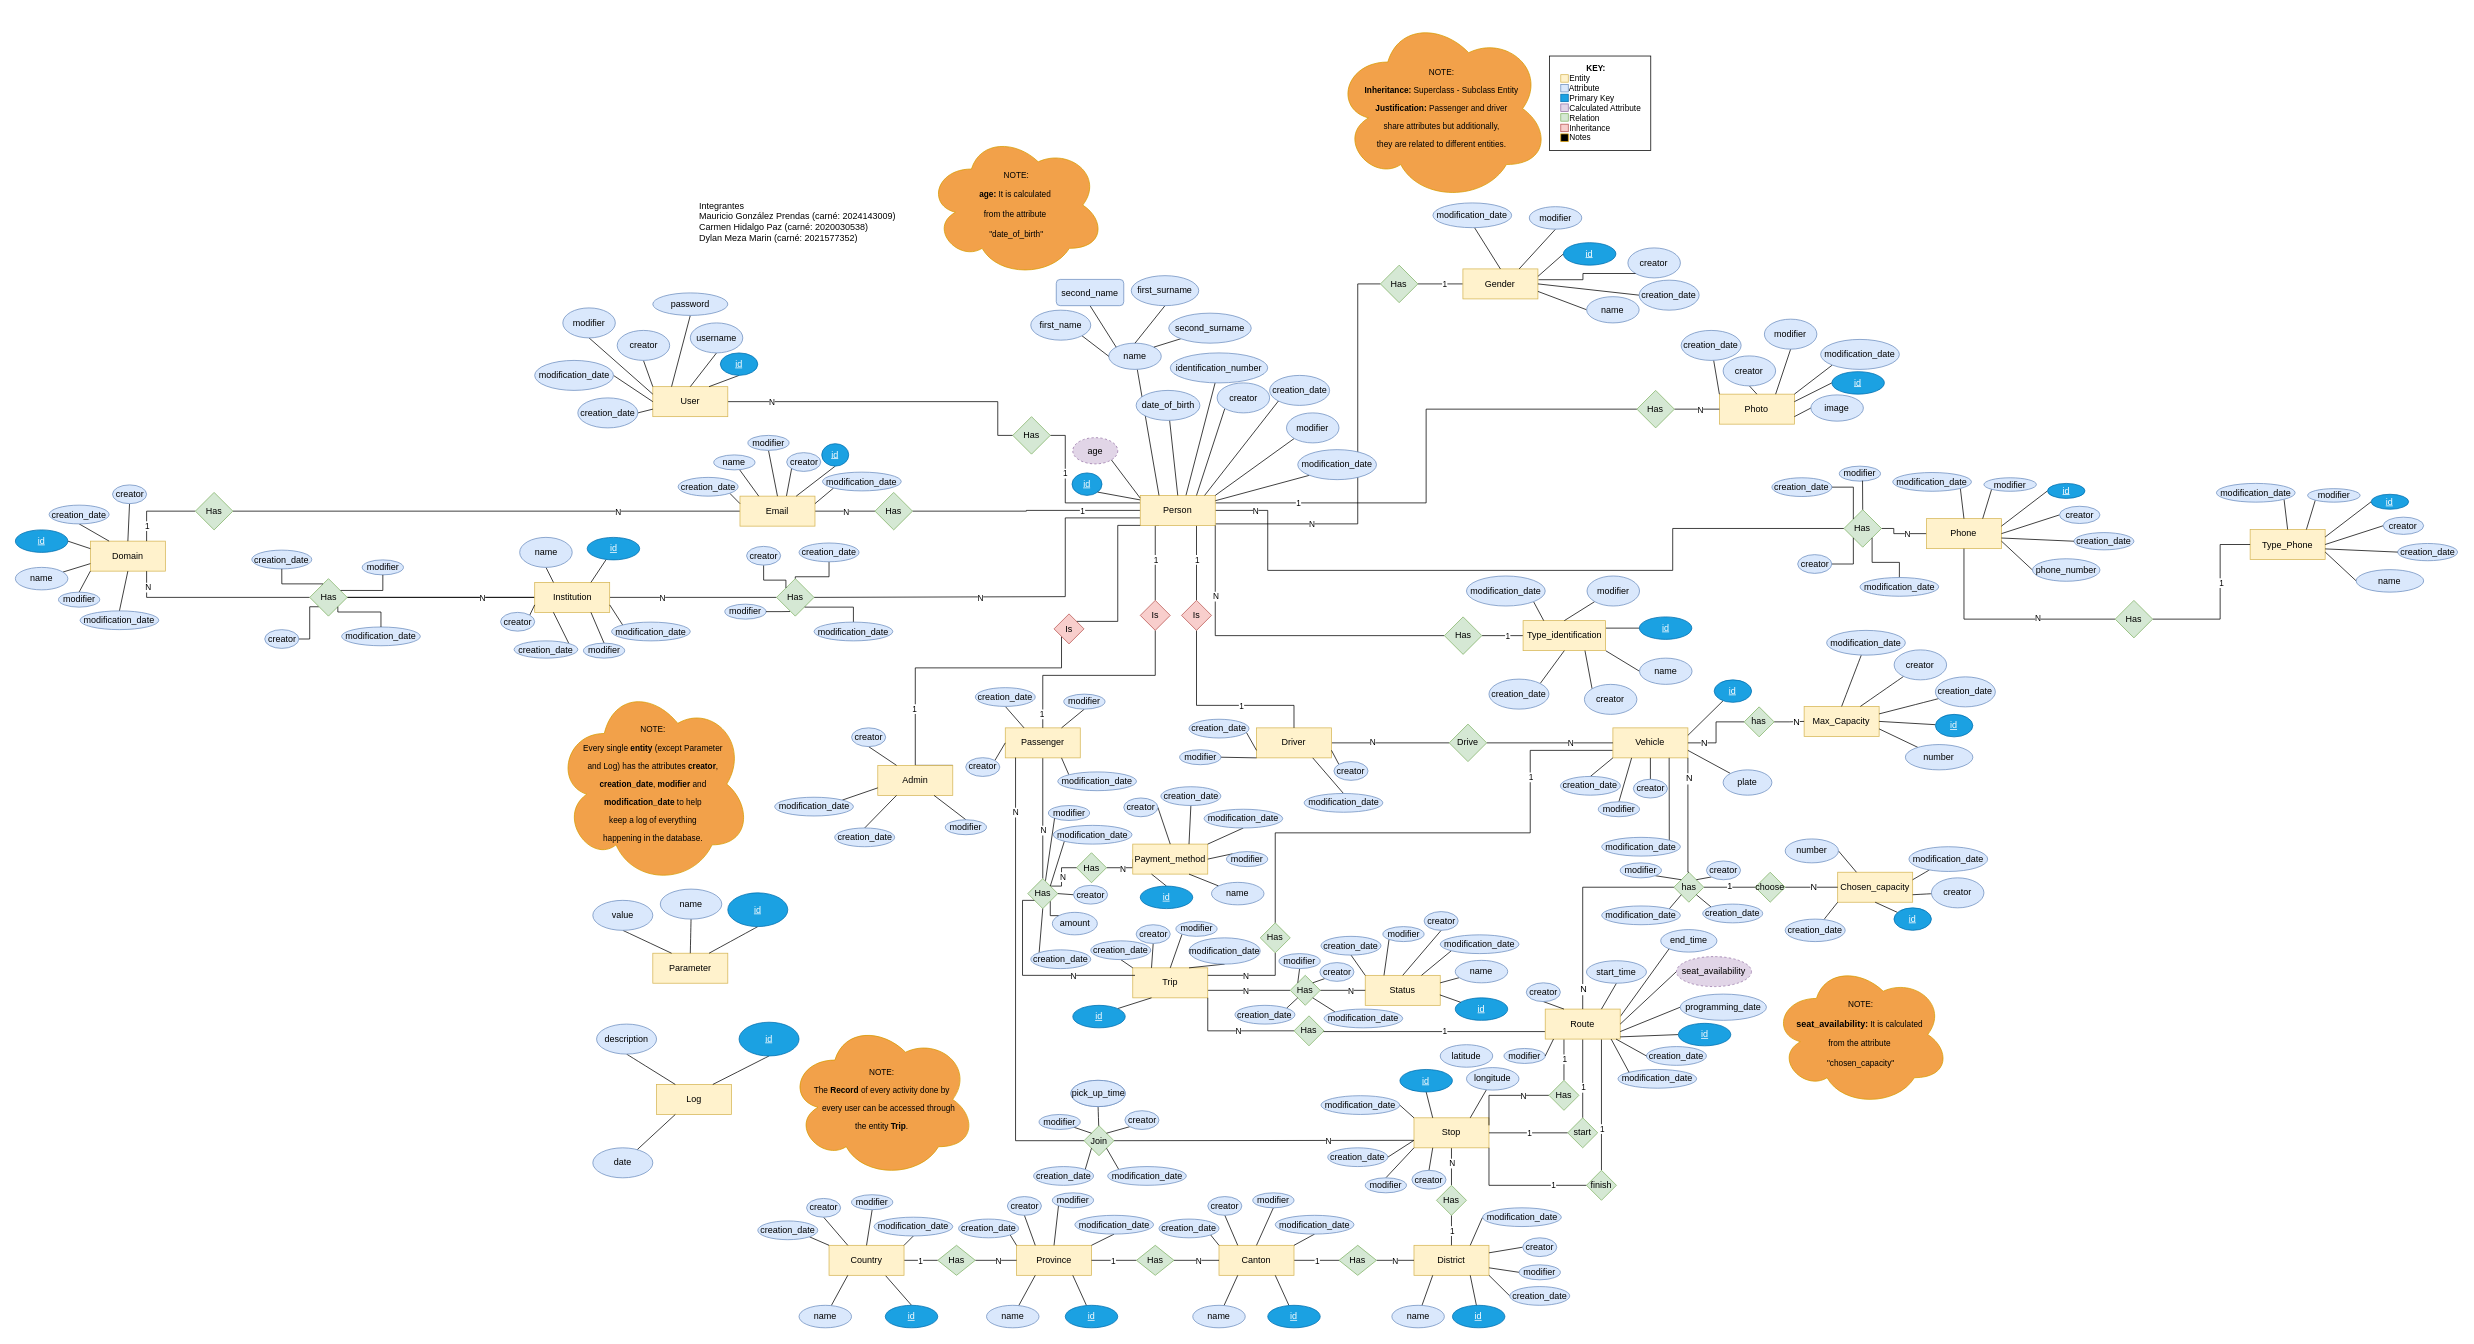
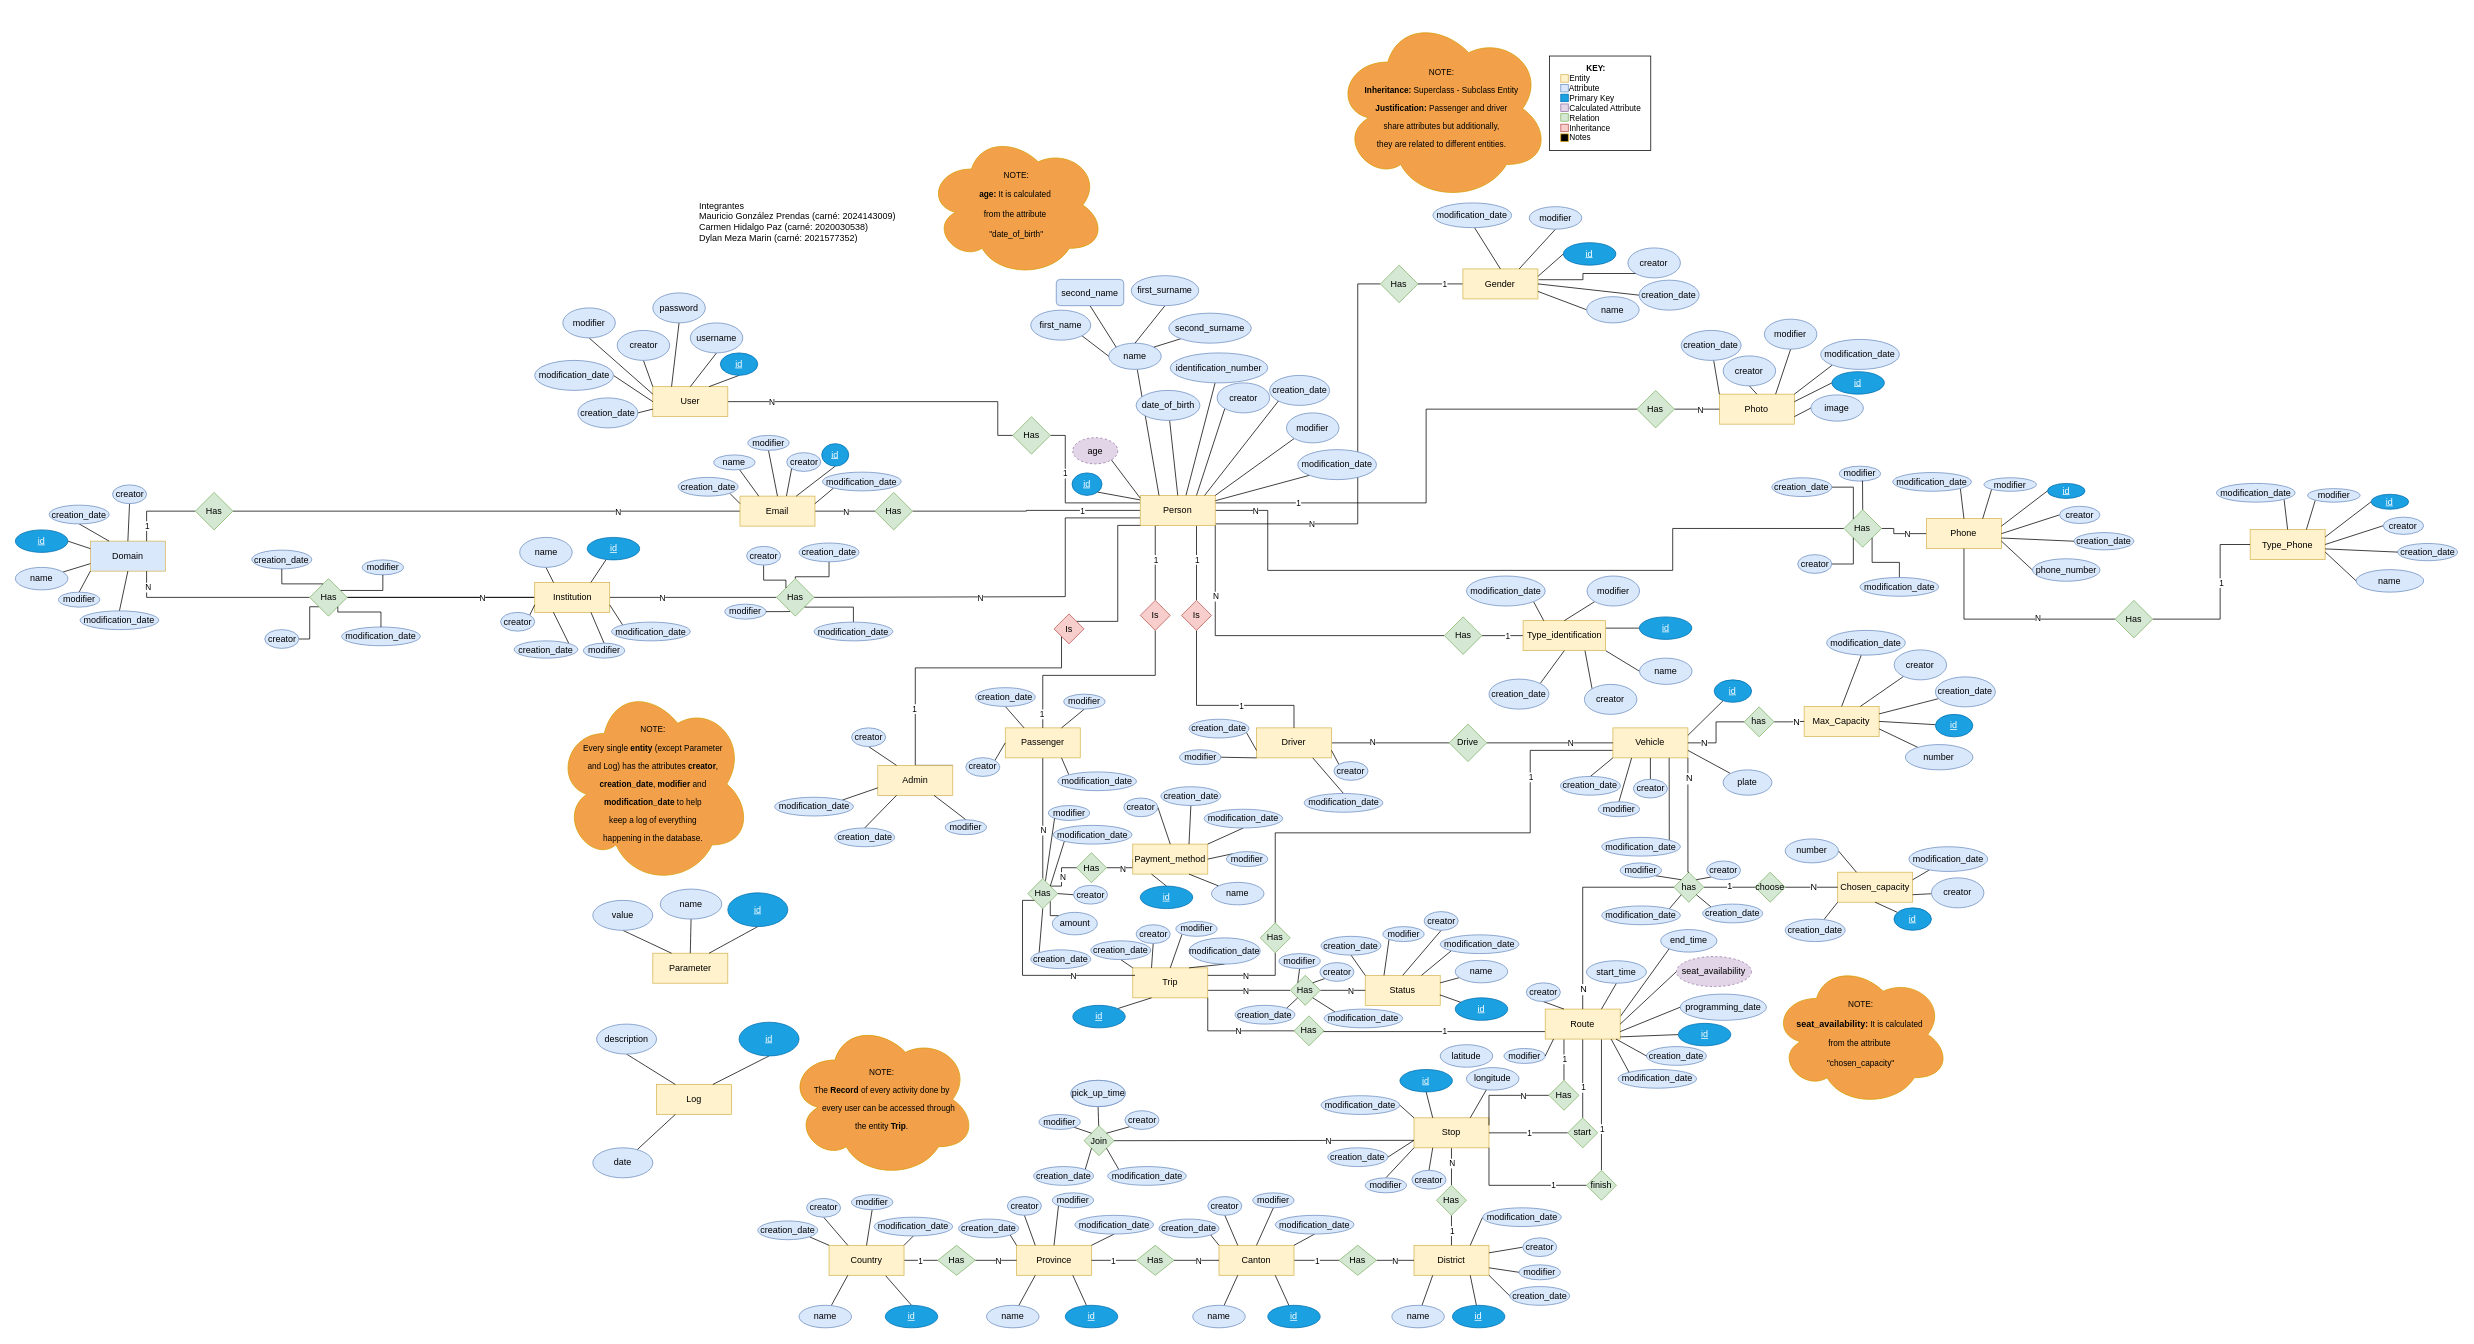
node "password": size 75x23 -> 53x30
node "Domain": fillcolor #fff2cc -> #dae8fc
edge "Passenger" -- "Join": removed, label "N"
